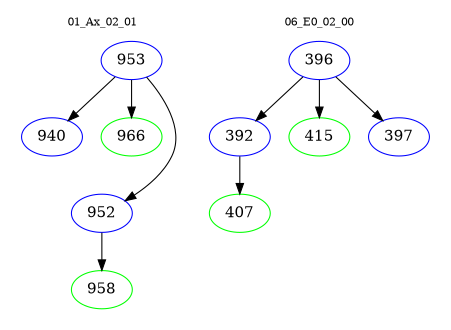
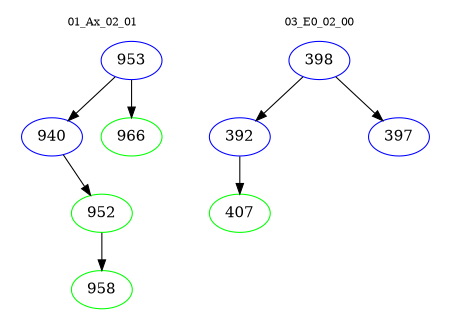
cluster "06_E0_02_00": label "06_E0_02_00" -> "03_E0_02_00"
node "396": label "396" -> "398"
node "415": removed
edge "953" -> "952": now "940" -> "952"
node "952": color blue -> green
